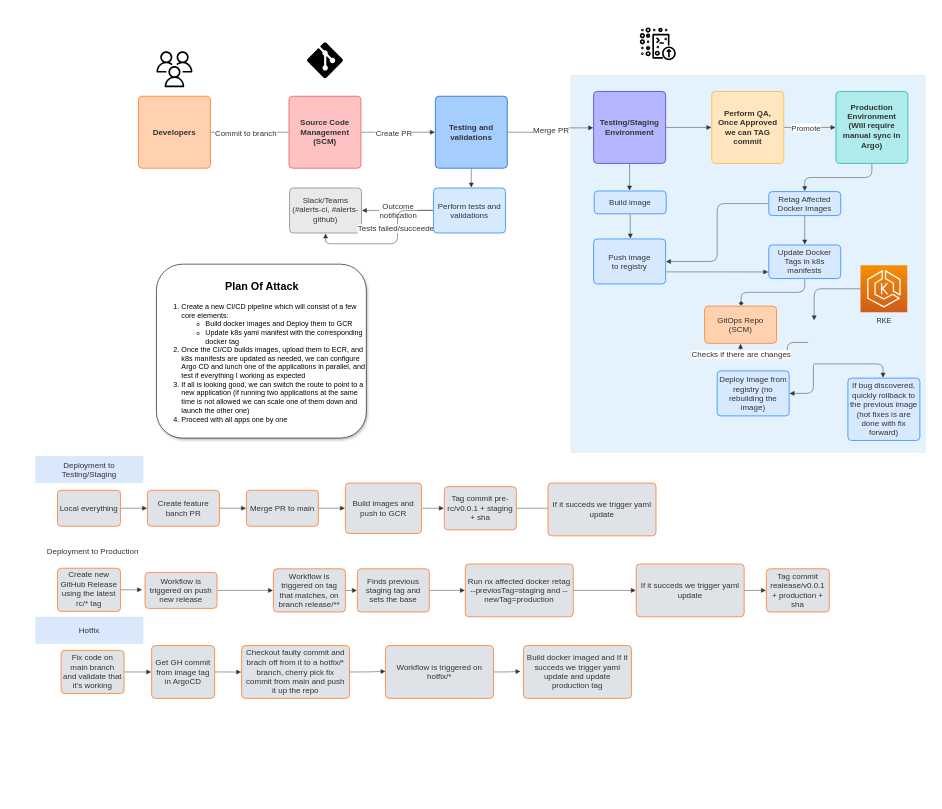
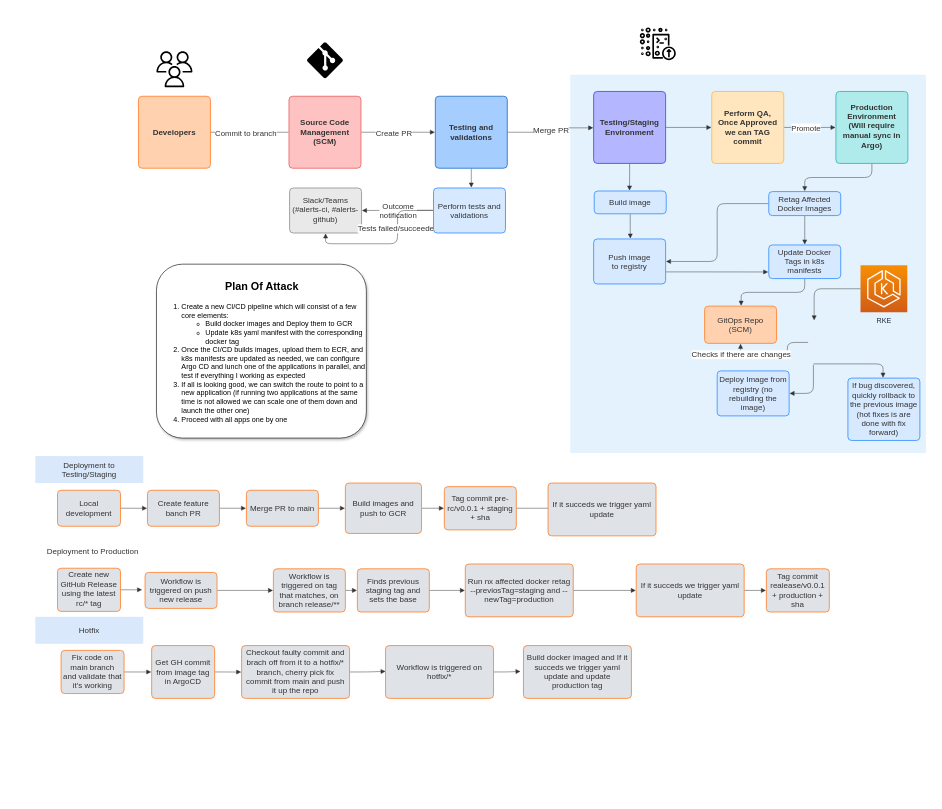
edge "Update Docker Tags in k8s manifests" -> "GitOps Repo (SCM)": arrowhead diamond -> block
node "Local everything": label "Local everything" -> "Local development"
